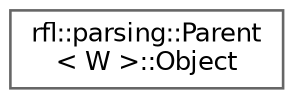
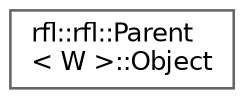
node "rfl::parsing::Parent < W >::Object": label "rfl::parsing::Parent < W >::Object" -> "rfl::rfl::Parent < W >::Object"
